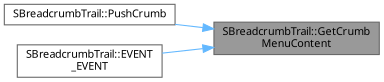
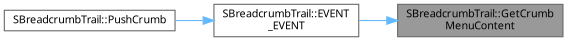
edge "SBreadcrumbTrail::PushCrumb" -> "SBreadcrumbTrail::GetCrumb MenuContent": now "SBreadcrumbTrail::PushCrumb" -> "SBreadcrumbTrail::EVENT _EVENT"
